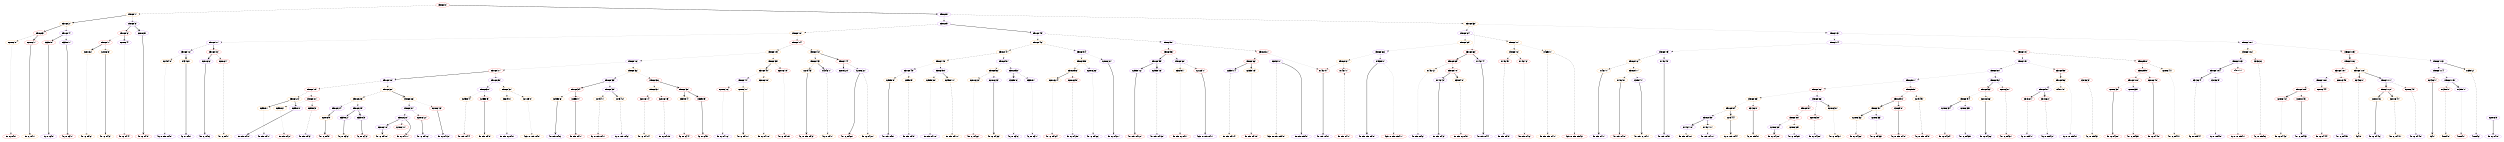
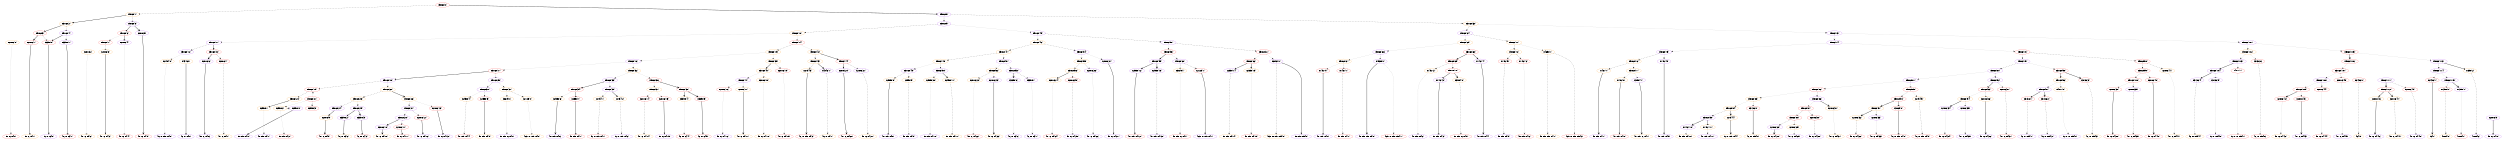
edge "L5068(9)" -> "L5068(45)": style bold -> dotted
edge "L5068(3)" -> "L2806(0)": now "L5068(3)" -> "L3398(0)"
edge "L5068(63)" -> "L5068(68)": now "L5068(65)" -> "L5068(68)"
edge "L5068(7)" -> "L2806(2)": removed
edge "L5068(12)" -> "L4346(0)": removed
edge "L5068(61)" -> "L1467(0)": now "L5068(61)" -> "L2852(0)"
node "L5068(70)": label "L5068(70)" -> "L5008(70)"
node "L5068(110)": removed
edge "L5068(95)" -> "L3136(3)": added
edge "L5068(19)" -> "L5068(21)": reversed
edge "L5068(20)" -> "L2558(0)": now "L2558(2)" -> "L2558(0)"
edge "L2806(21)" -> "[D  G  B](20)": now "L2806(20)" -> "[D  G  B](20)"
edge "[D  Fis  B](1)" -> "L1467(1)": reversed
edge "L5068(96)" -> "[C  D  E  Fis](0)": now "L4011(0)" -> "[C  D  E  Fis](0)"
edge "L5068(86)" -> "L2806(30)": now "L5068(87)" -> "L2806(30)"
edge "L2806(15)" -> "[D  G  B](15)": style dashed -> bold
edge "L5068(28)" -> "[D  G  B](11)": now "L2806(11)" -> "[D  G  B](11)"
node "[D  Fis  A](3)": removed
